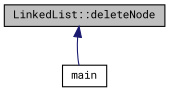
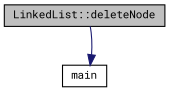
edge "main" -> "LinkedList::deleteNode": reversed
